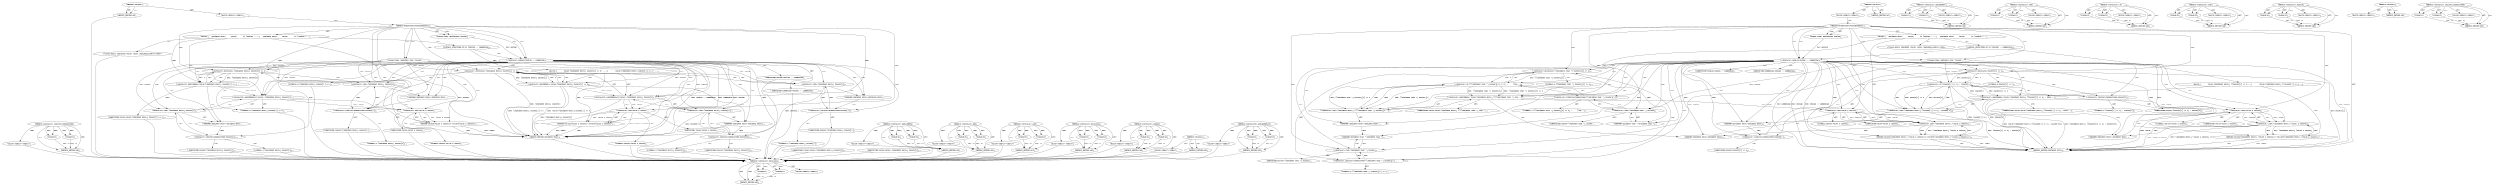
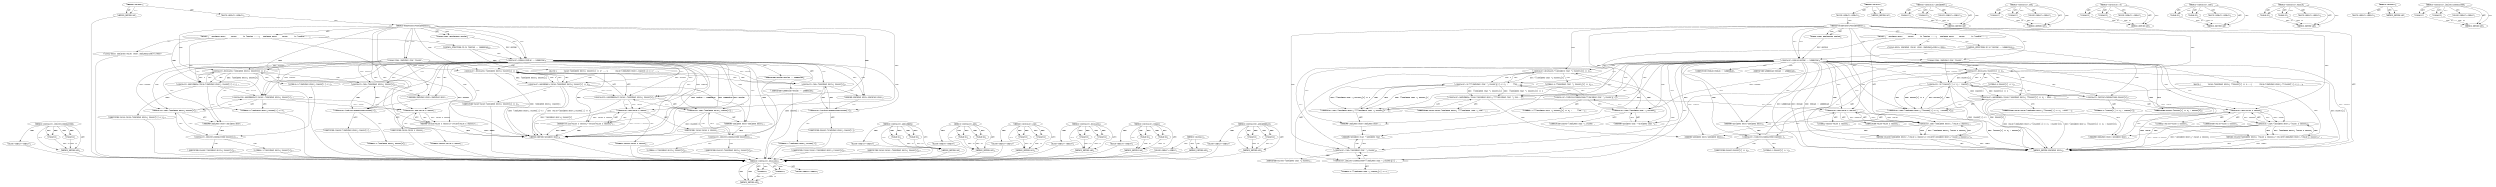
edge "(<operator>.shiftLeft,(unsigned short) buffer[1] << 8)" -> "(LITERAL,8,(unsigned short) buffer[1] << 8)": now "(<operator>.shiftLeft,(unsigned short) buffer[0] << 8)" -> "(LITERAL,8,(unsigned short) buffer[1] << 8)"
edge "(<operator>.or,(buffer[1] << 8) | buffer[0])" -> "(<operator>.shiftLeft,buffer[1] << 8)": added, label "AST:"
node "(IDENTIFIER,value,value=(unsigned short) buffer[1] << 8)": added
node "(LITERAL,1,buffer[1] << 8)": added
